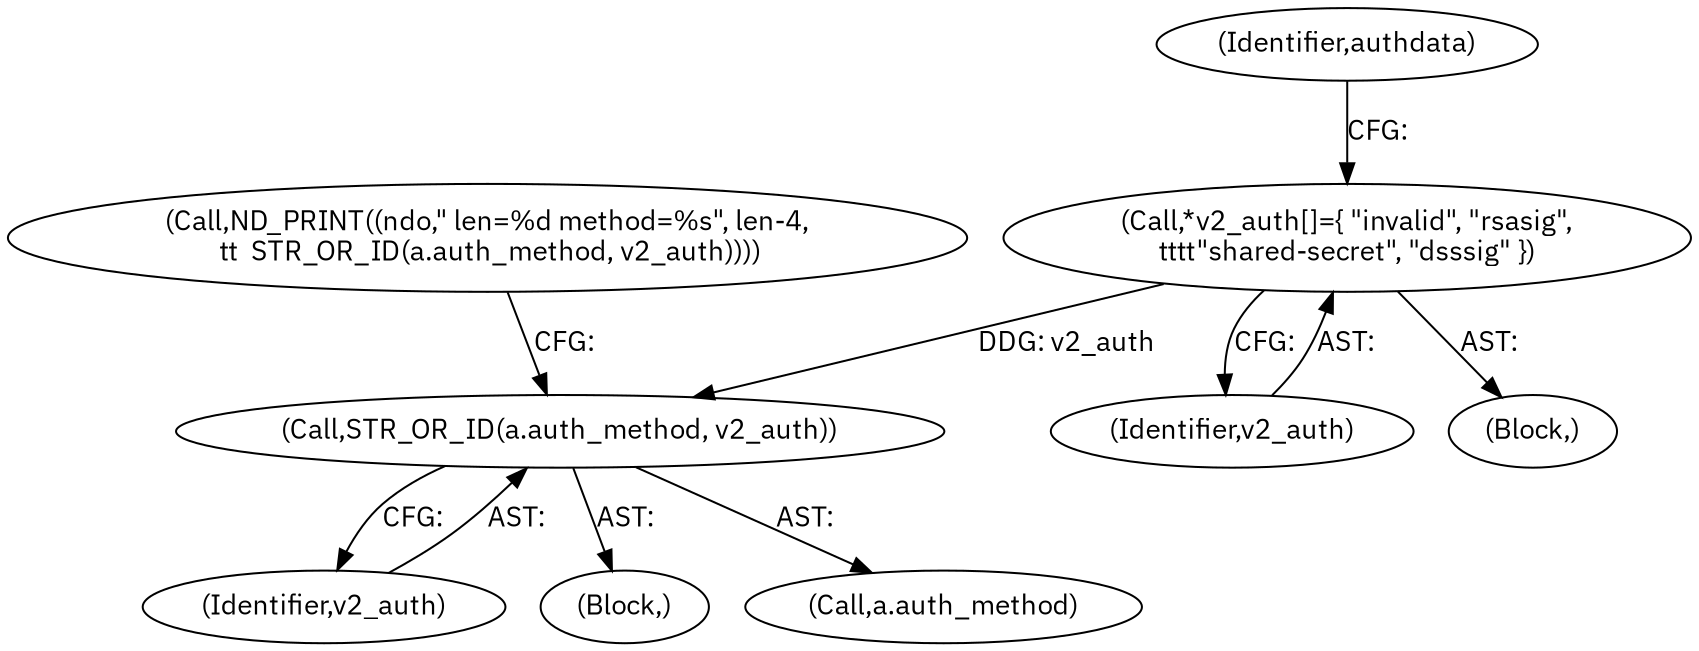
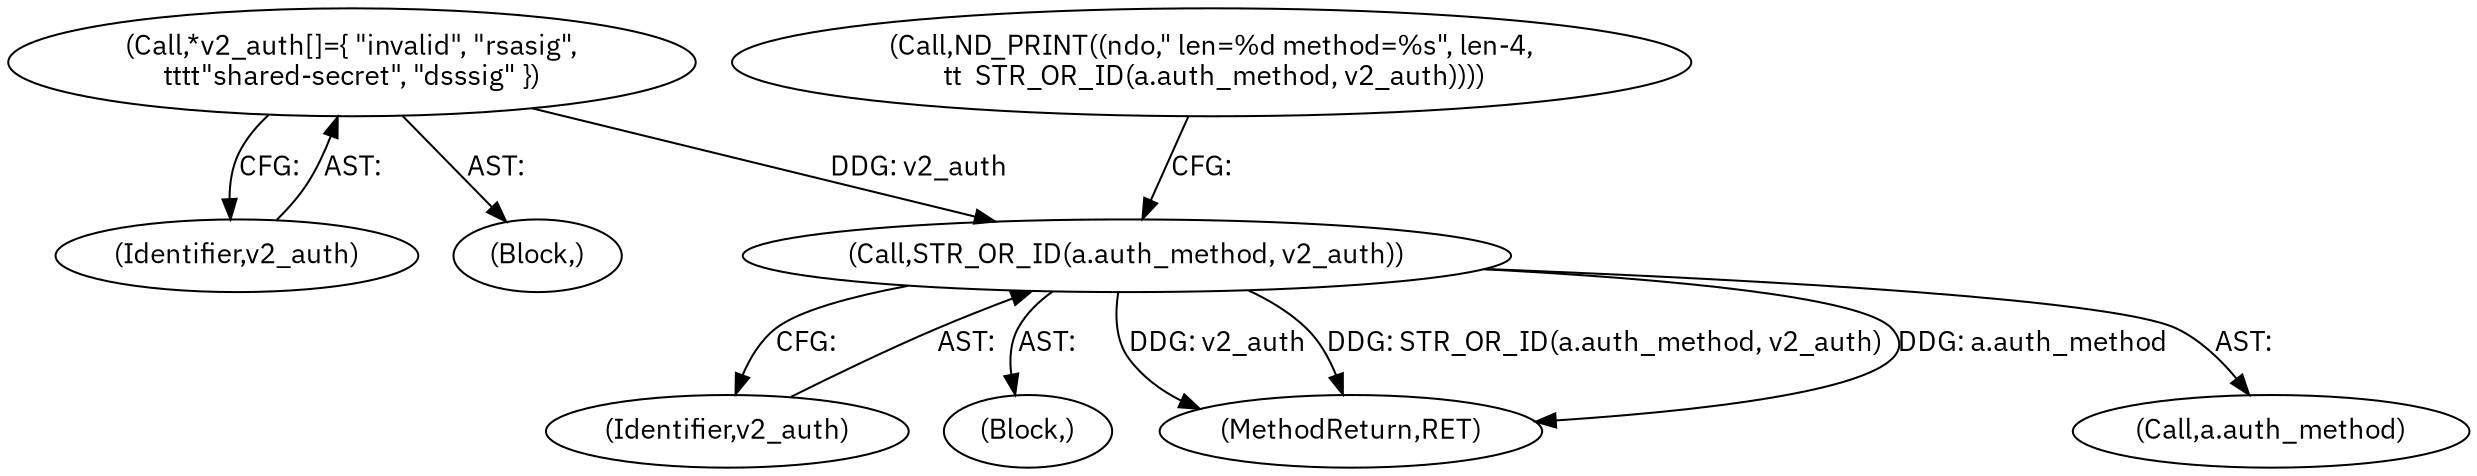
node "(Identifier,authdata)": removed
node "(MethodReturn,RET)": added
